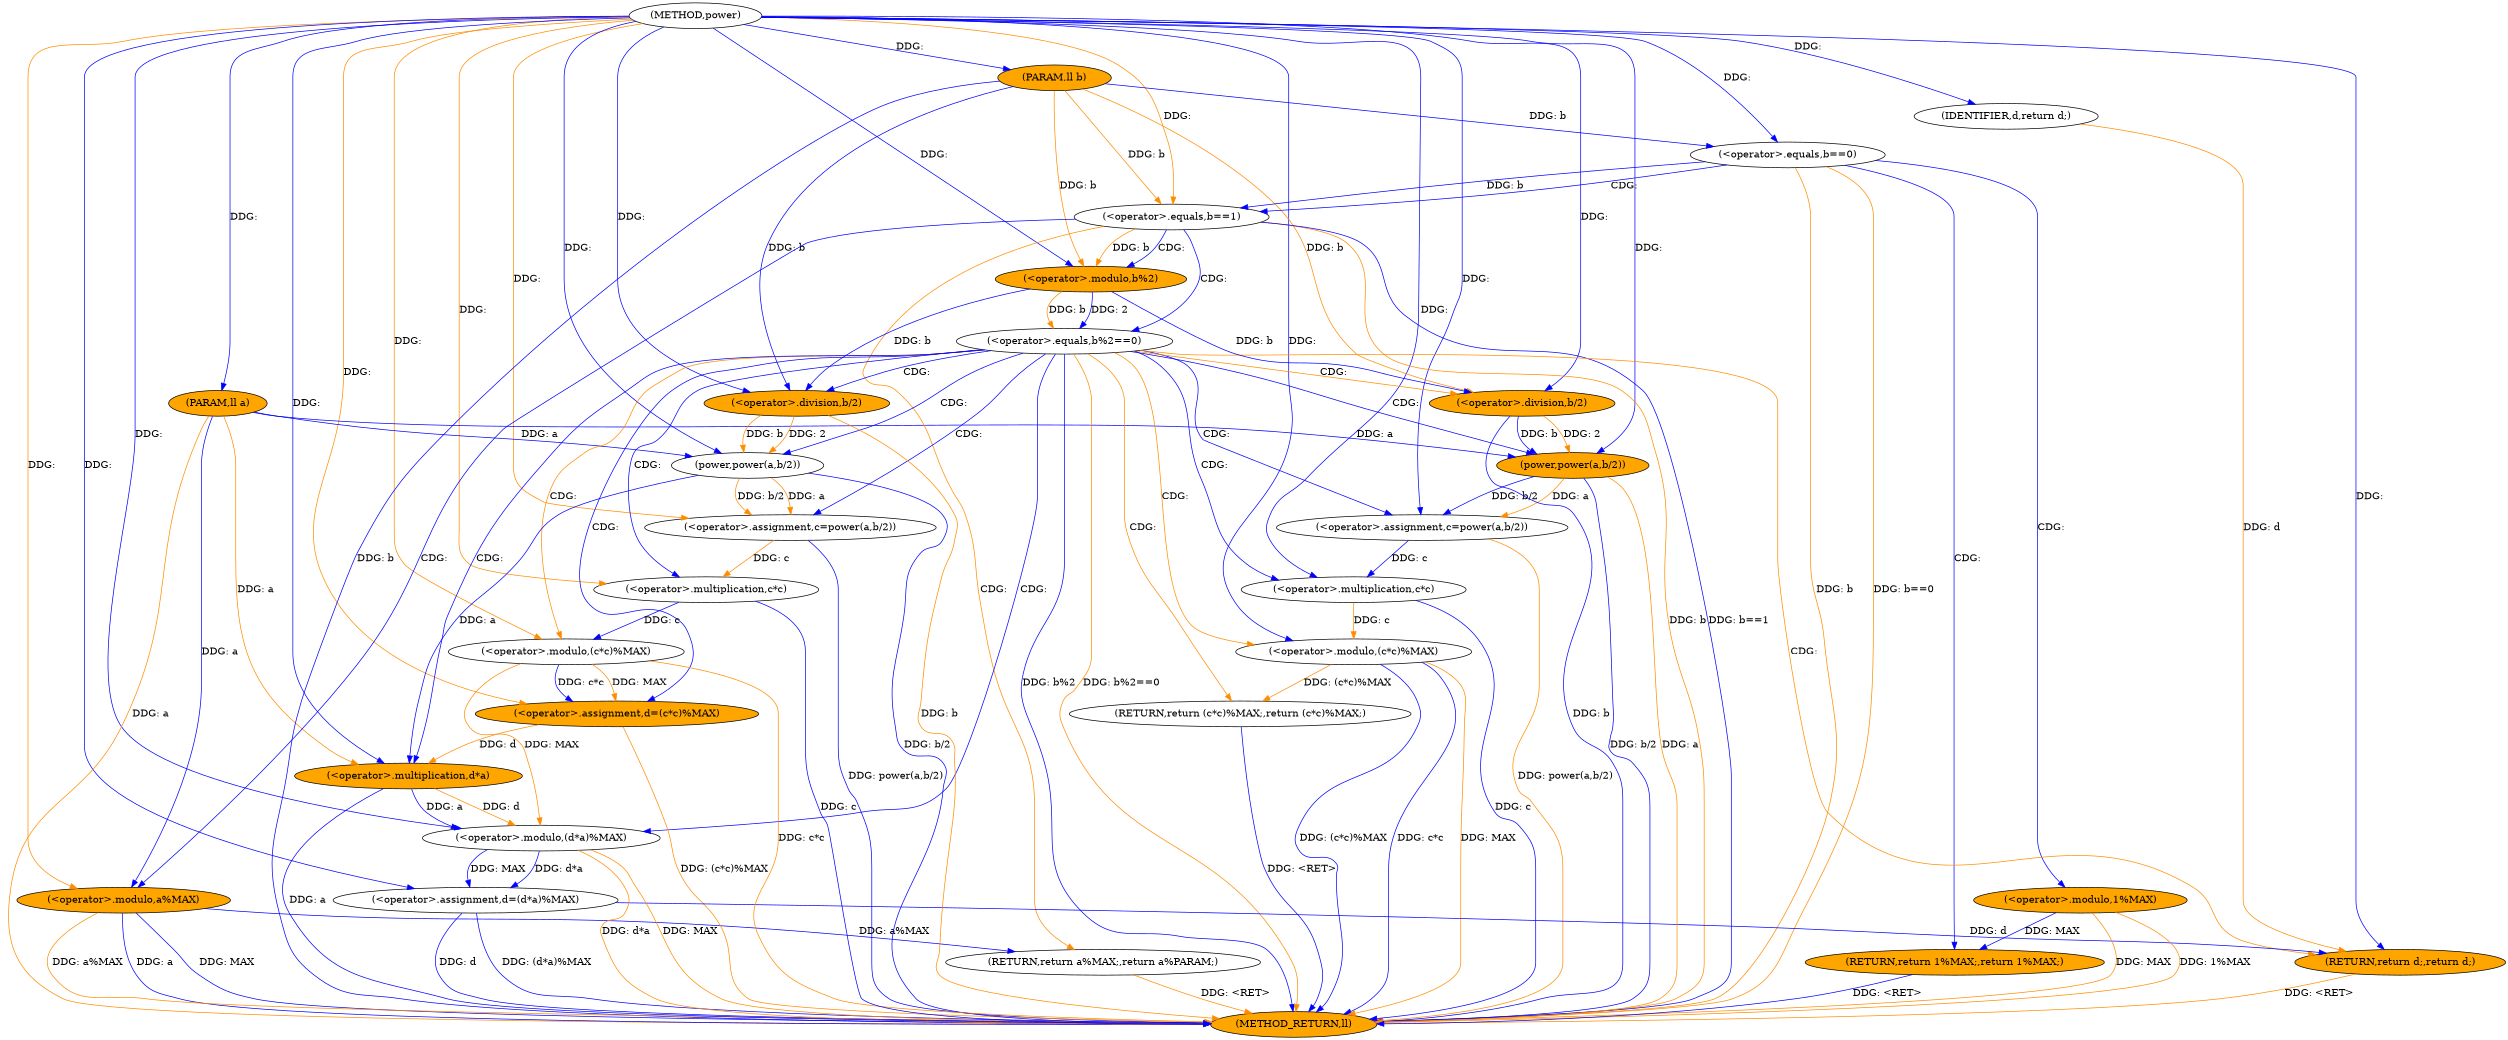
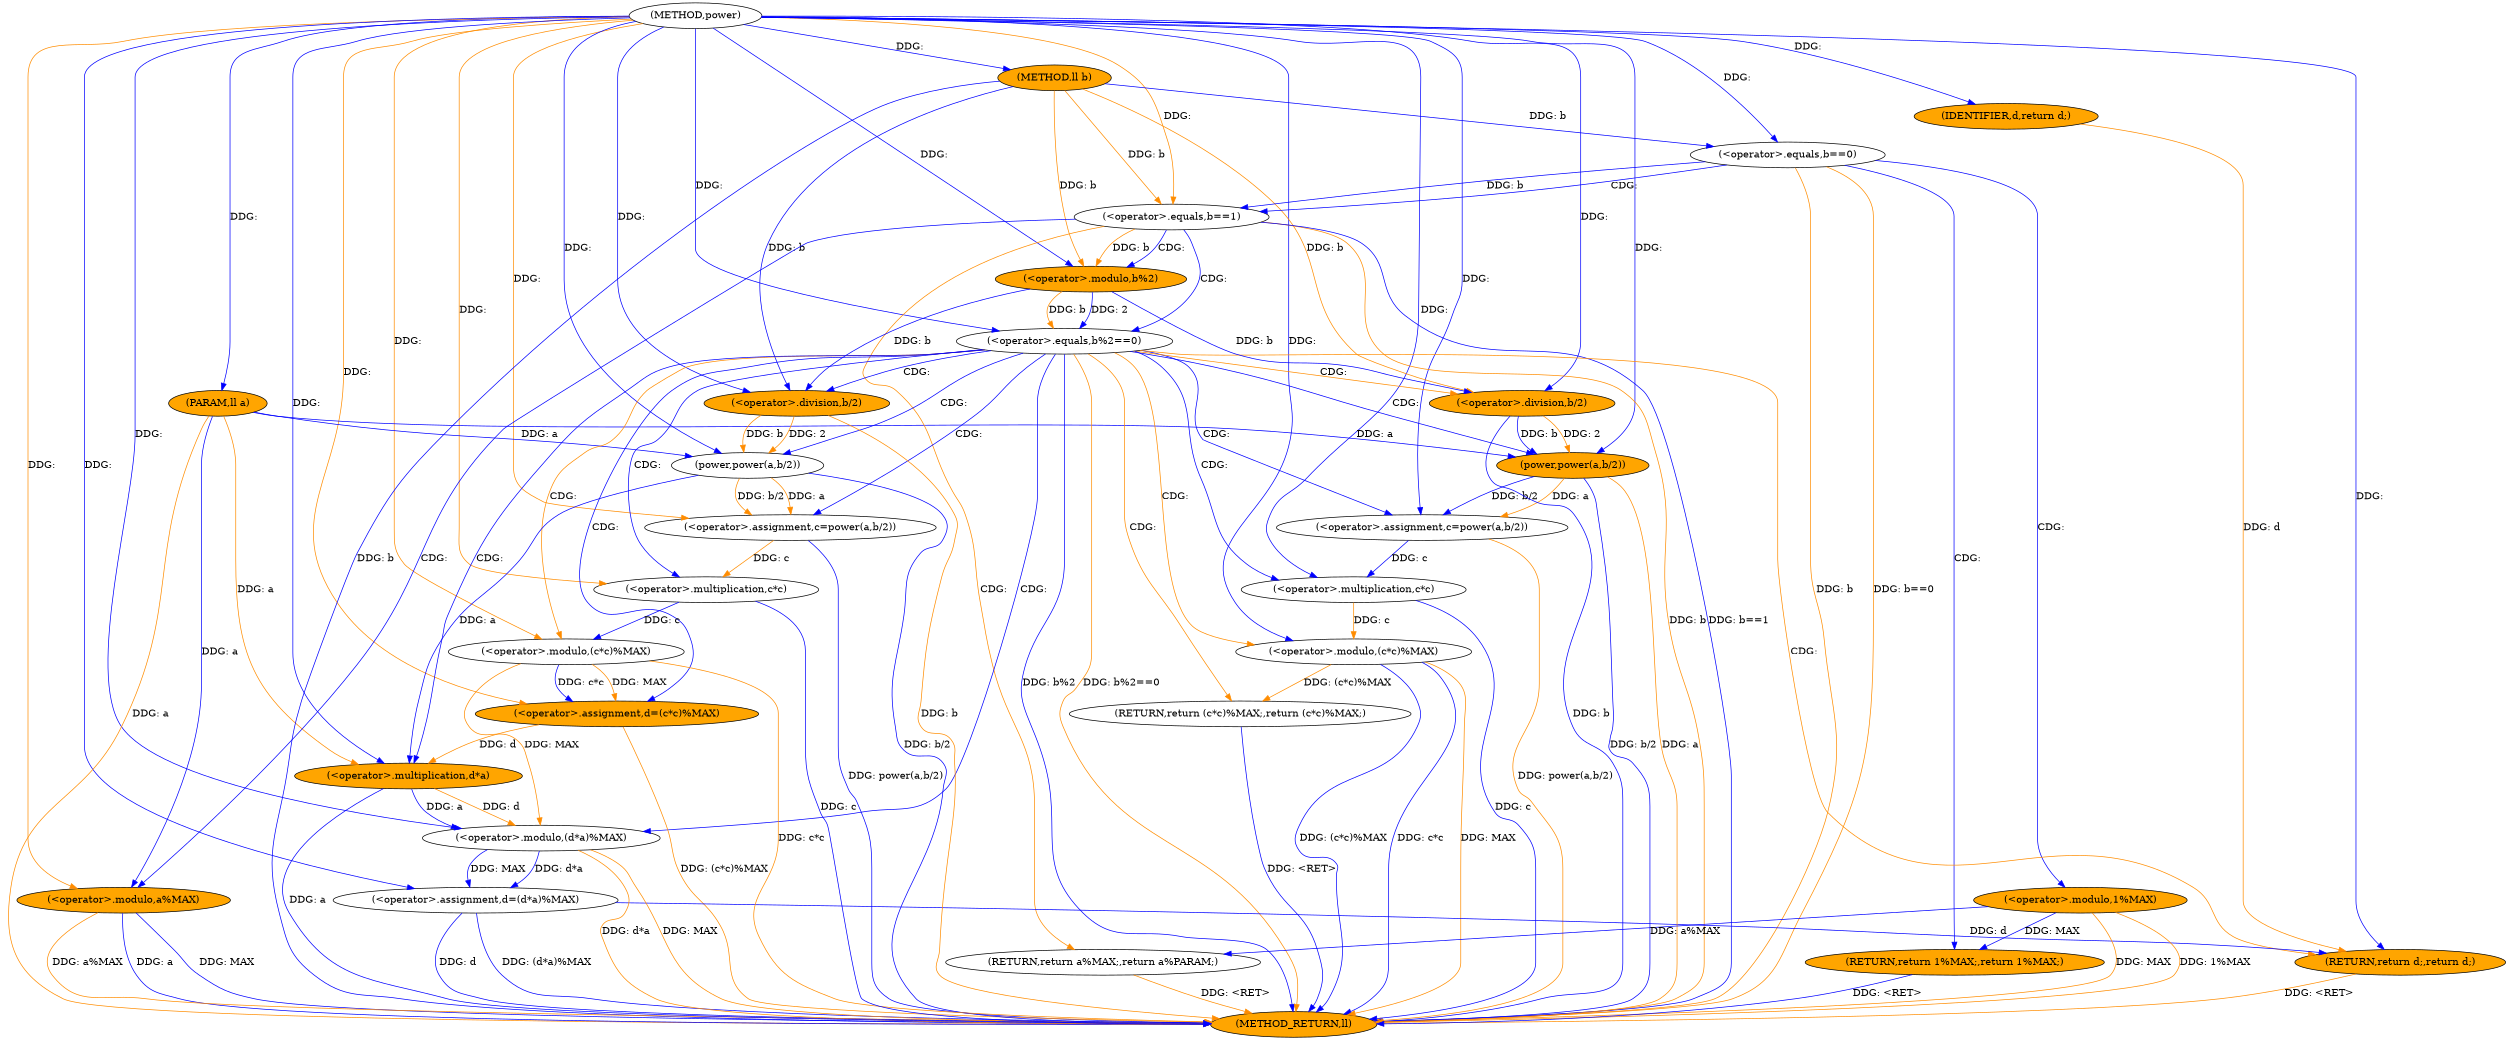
node "(PARAM,ll b)": label "(PARAM,ll b)" -> "(METHOD,ll b)"
node "(IDENTIFIER,d,return d;)": fillcolor white -> orange
edge "(METHOD,power)" -> "(<operator>.equals,b%2==0)": added, label "DDG:"
edge "(<operator>.modulo,a%MAX)" -> "(RETURN,return a%MAX;,return a%PARAM;)": now "(<operator>.modulo,1%MAX)" -> "(RETURN,return a%MAX;,return a%PARAM;)"
